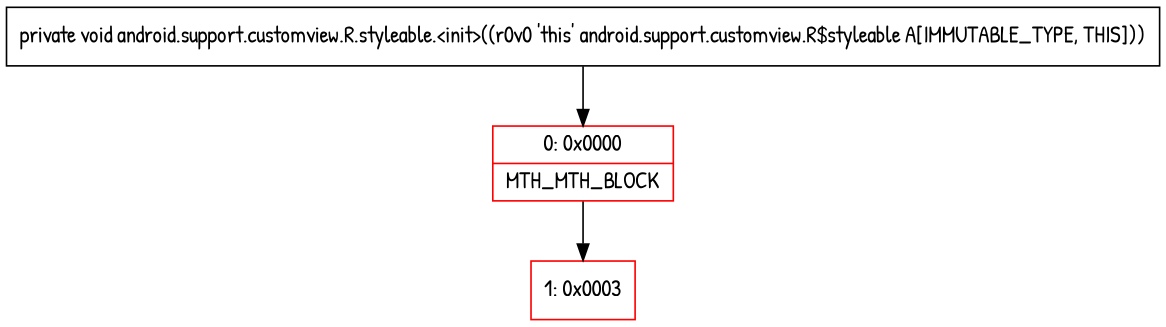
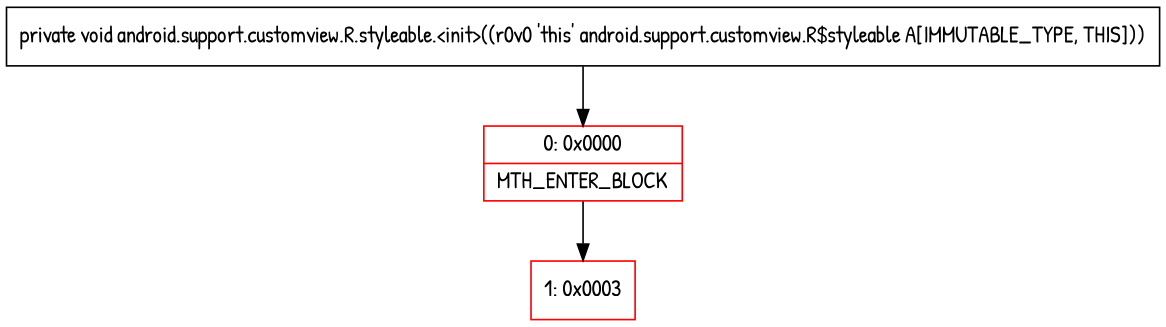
node "0: 0x0000": text "MTH_MTH_BLOCK" -> "MTH_ENTER_BLOCK"
